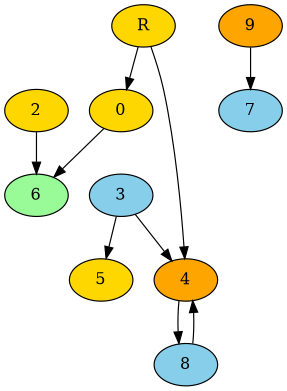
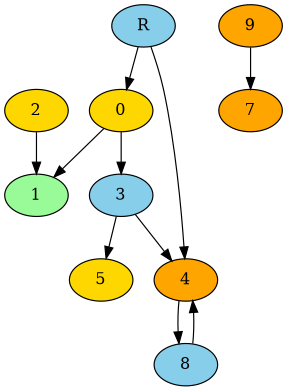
node "R": fillcolor gold -> skyblue
node "7": fillcolor skyblue -> orange
edge "0" -> "3": added
node "6": label "6" -> "1"
